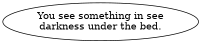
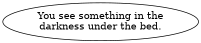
node "You see something in see darkness under the bed.": label "You see something in see darkness under the bed." -> "You see something in the darkness under the bed."
